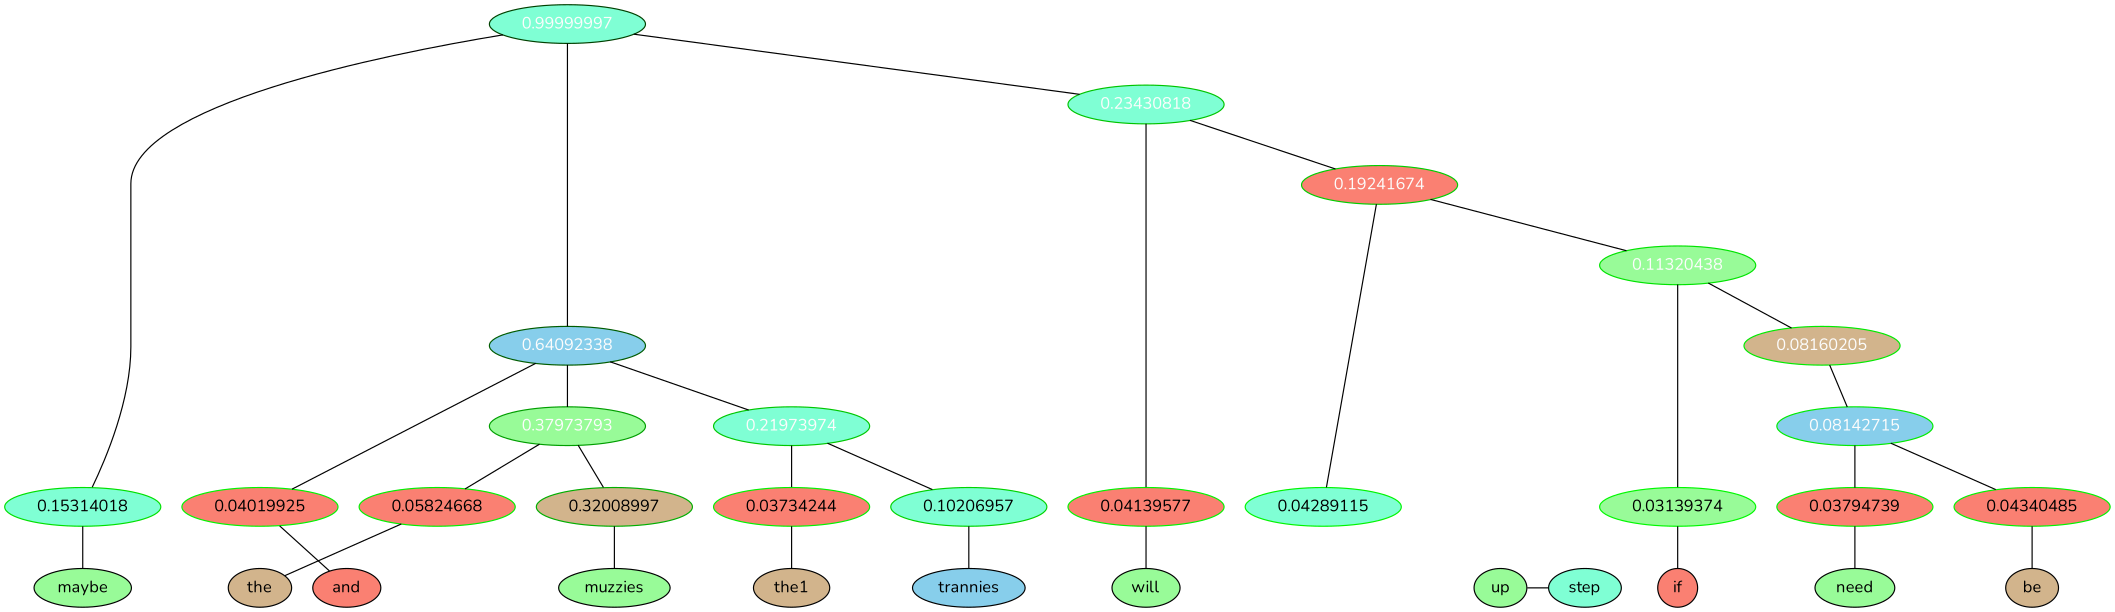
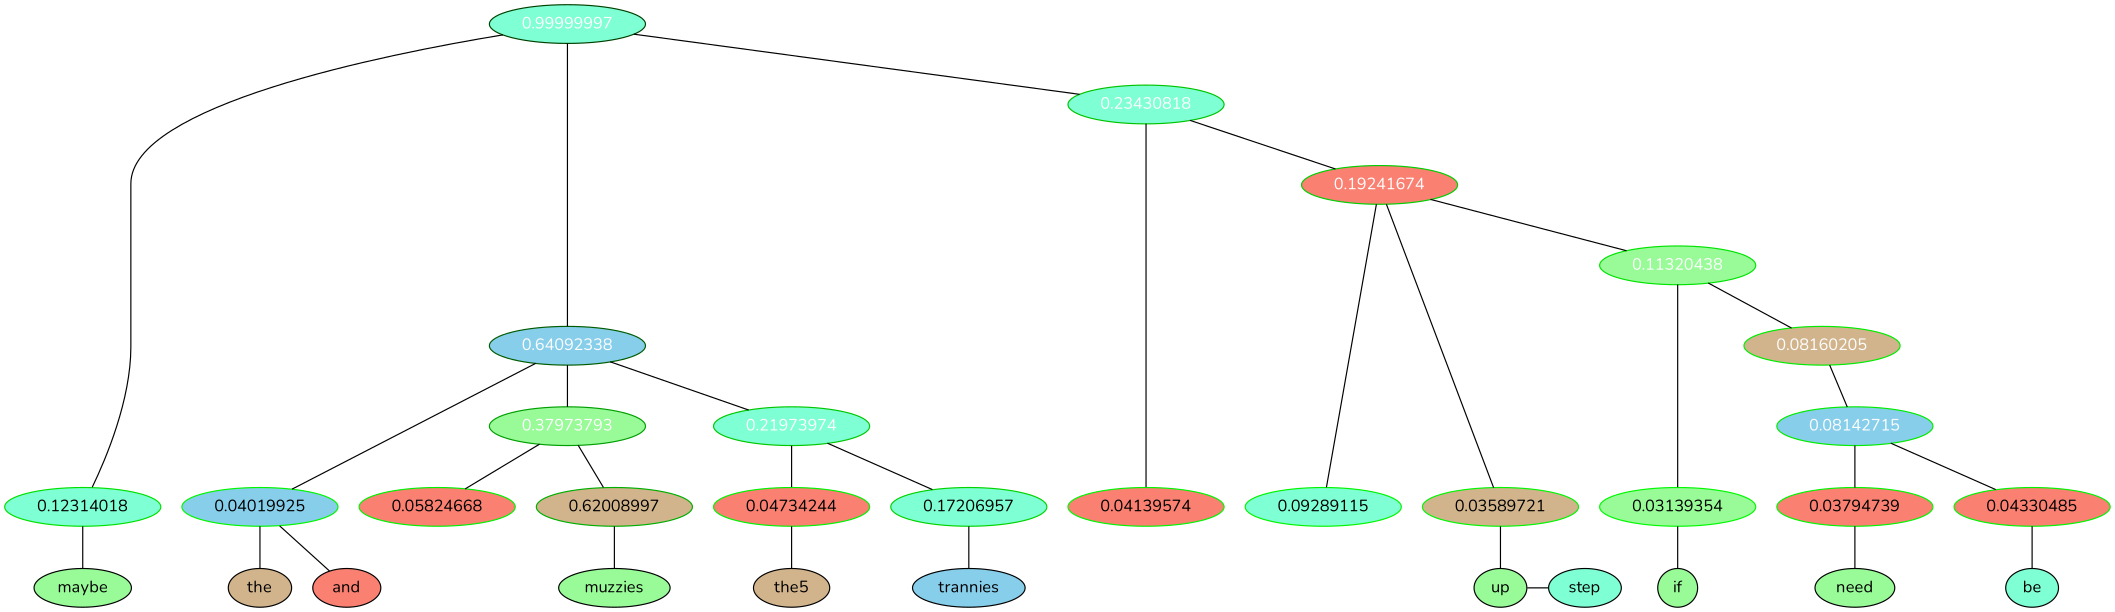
node "0.15314018": label "0.15314018" -> "0.12314018"
node "0.04019925": fillcolor salmon -> skyblue
node "0.32008997": label "0.32008997" -> "0.62008997"
node "0.03734244": label "0.03734244" -> "0.04734244"
node "0.10206957": label "0.10206957" -> "0.17206957"
node "0.04139577": label "0.04139577" -> "0.04139574"
node "0.04289115": label "0.04289115" -> "0.09289115"
node "0.03589721": added
node "0.03139374": label "0.03139374" -> "0.03139354"
node "0.04340485": label "0.04340485" -> "0.04330485"
edge "0.05824668" -- "the": now "0.04019925" -- "the"
node "the1": label "the1" -> "the5"
node "will": removed
node "if": fillcolor salmon -> palegreen
node "be": fillcolor tan -> aquamarine
